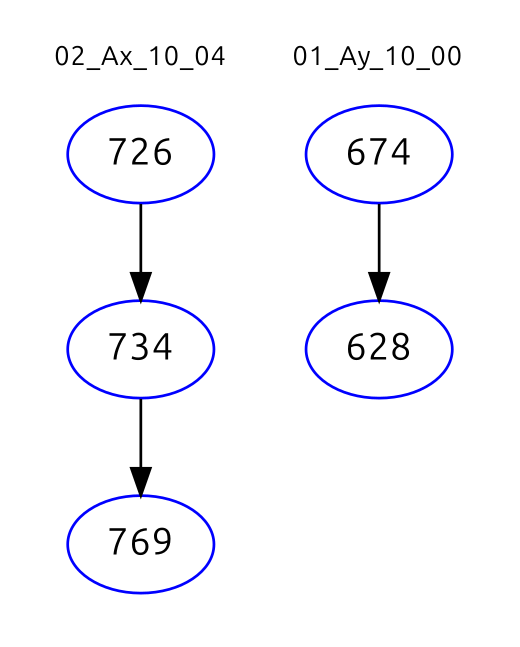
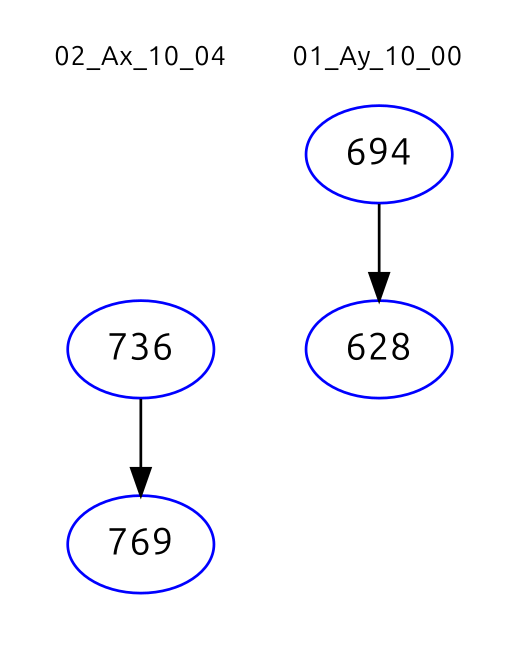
node "726": removed
node "674": label "674" -> "694"
node "734": label "734" -> "736"
